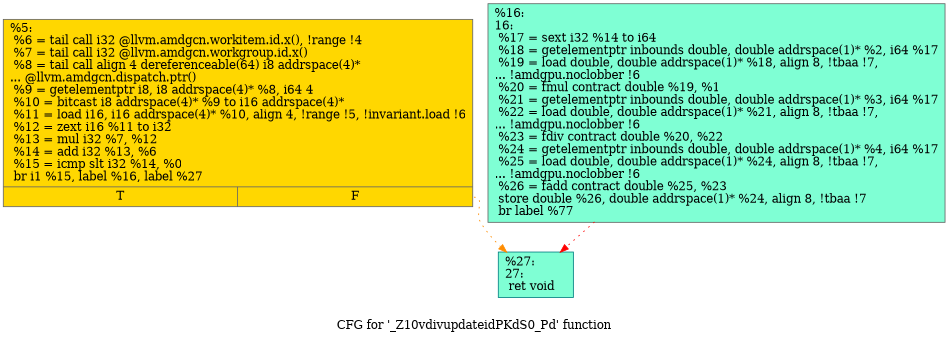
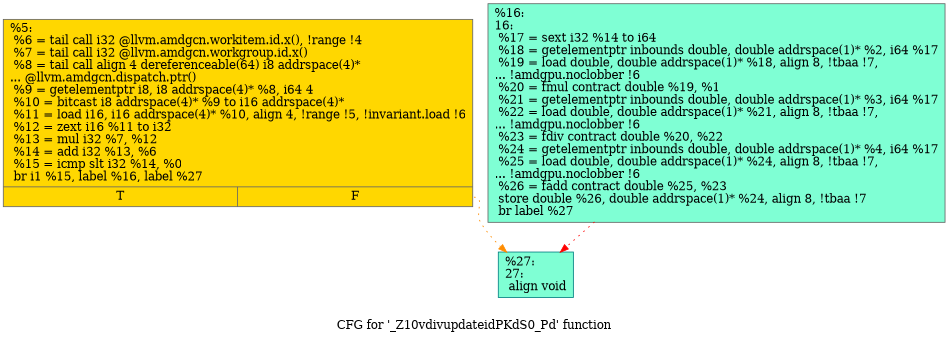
node "%16:": text "br label %77" -> "br label %27"
node "%27:": text "ret void" -> "align void"
